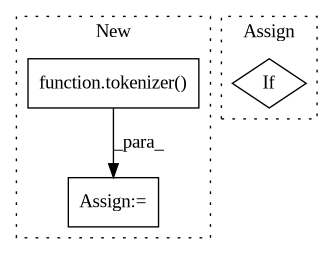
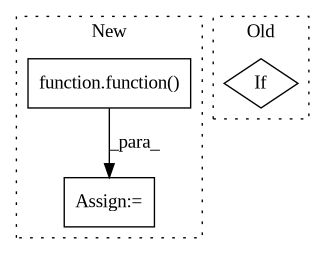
cluster "Assign": label "Assign" -> "Old"
node "function.tokenizer()": label "function.tokenizer()" -> "function.function()"
